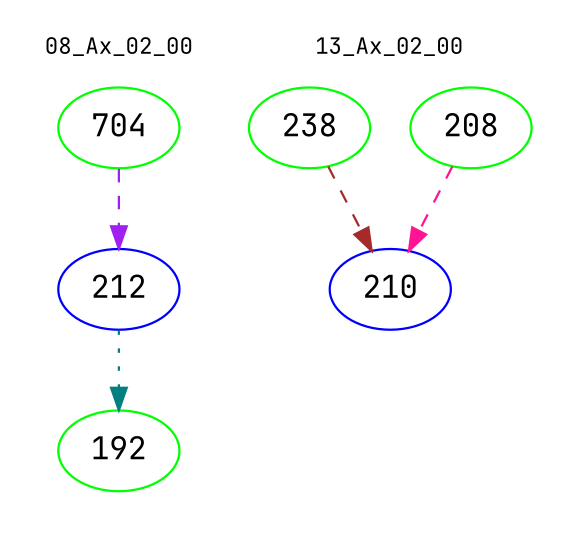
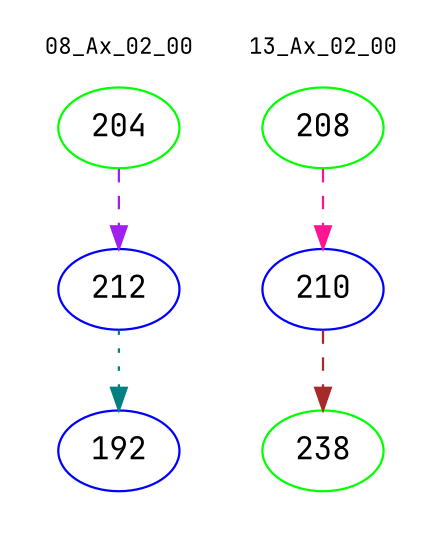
node "704": label "704" -> "204"
edge "238" -> "210": reversed
node "192": color green -> blue
